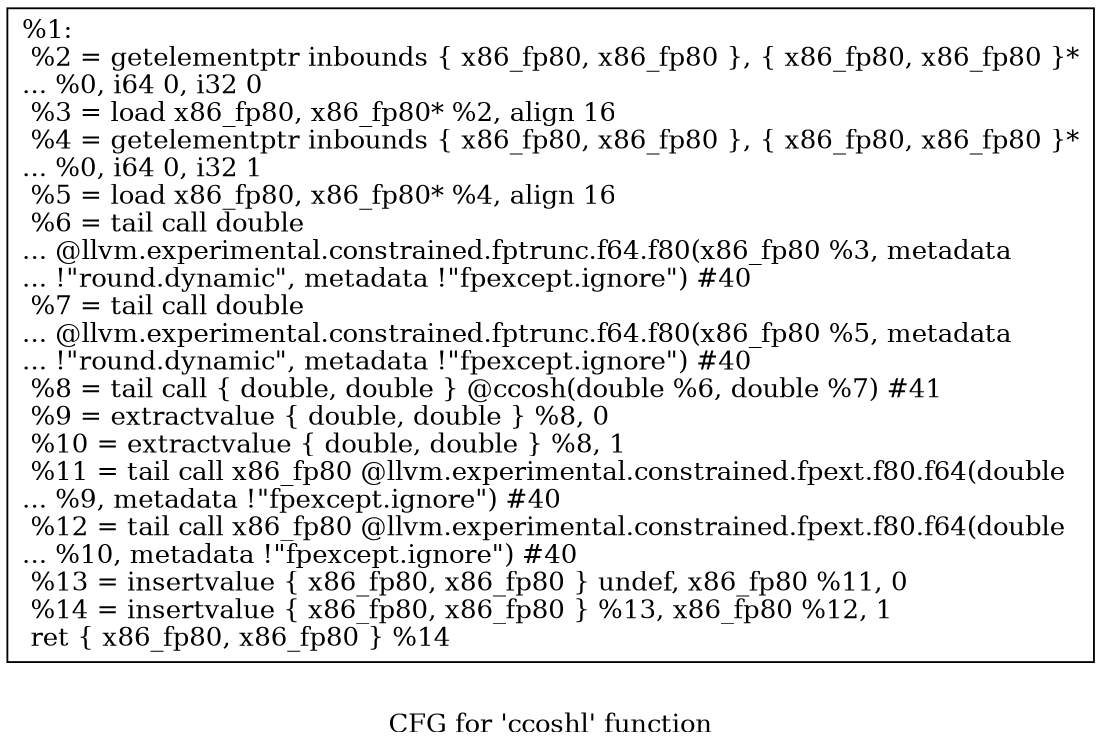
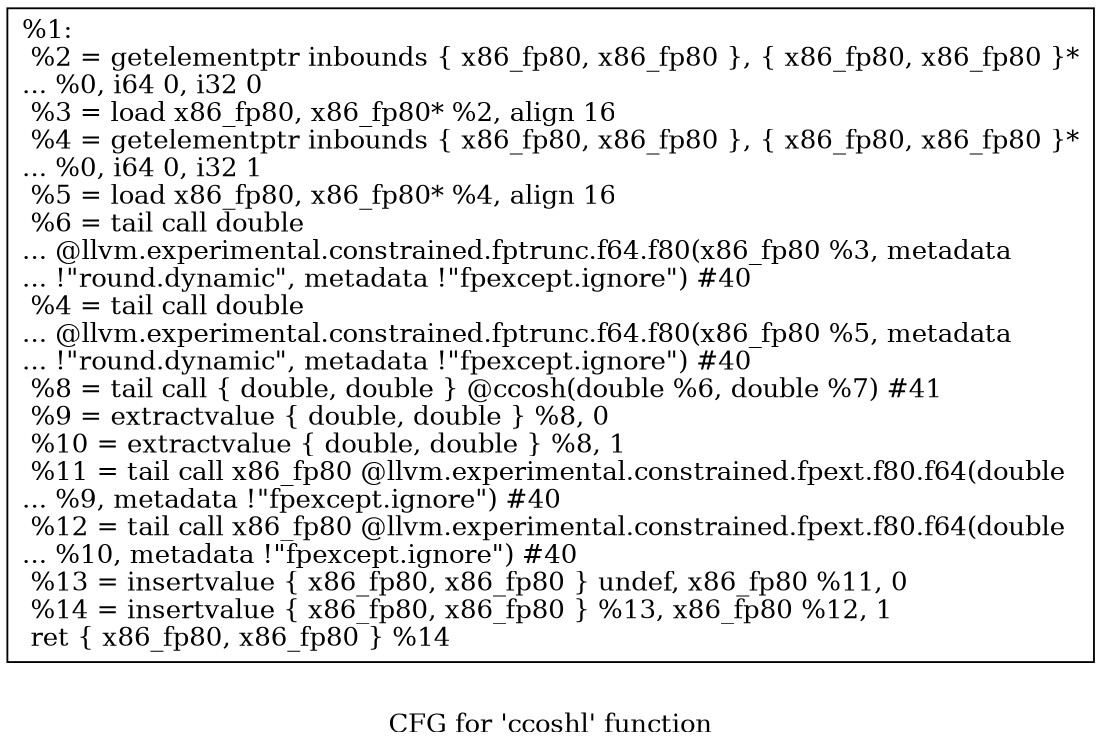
node "%1:": text "%7 = tail call double" -> "%4 = tail call double"
